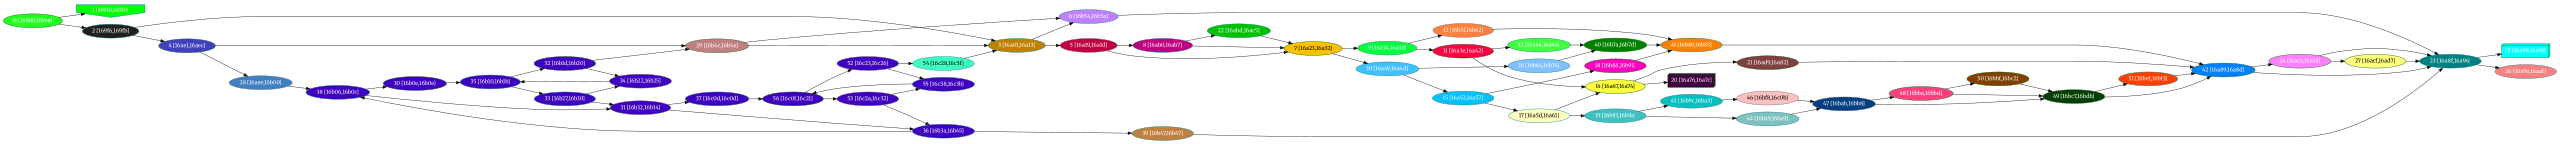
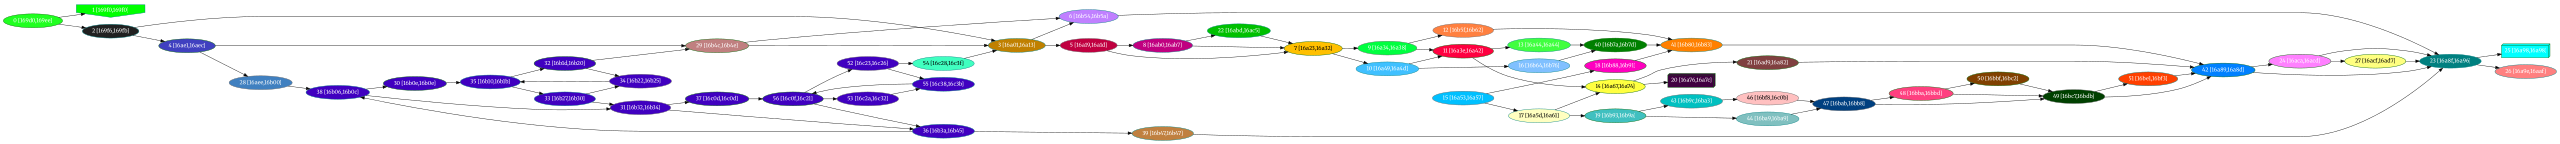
edge "10 [16a49,16a4d]" -> "15 [16a53,16a57]": now "10 [16a49,16a4d]" -> "11 [16a3e,16a42]"
node "37 [16c0d,16c0d]": color teal -> darkgreen
edge "53 [16c2a,16c32]" -> "36 [16b3a,16b45]": now "56 [16c0f,16c21]" -> "36 [16b3a,16b45]"
node "19 [16b93,16b9a]": color teal -> darkgreen
